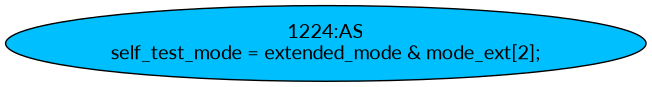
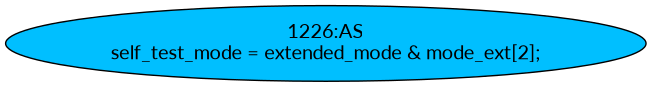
node "1224:AS self_test_mode = extended_mode & mode_ext[2];": label "1224:AS self_test_mode = extended_mode & mode_ext[2];" -> "1226:AS self_test_mode = extended_mode & mode_ext[2];"
